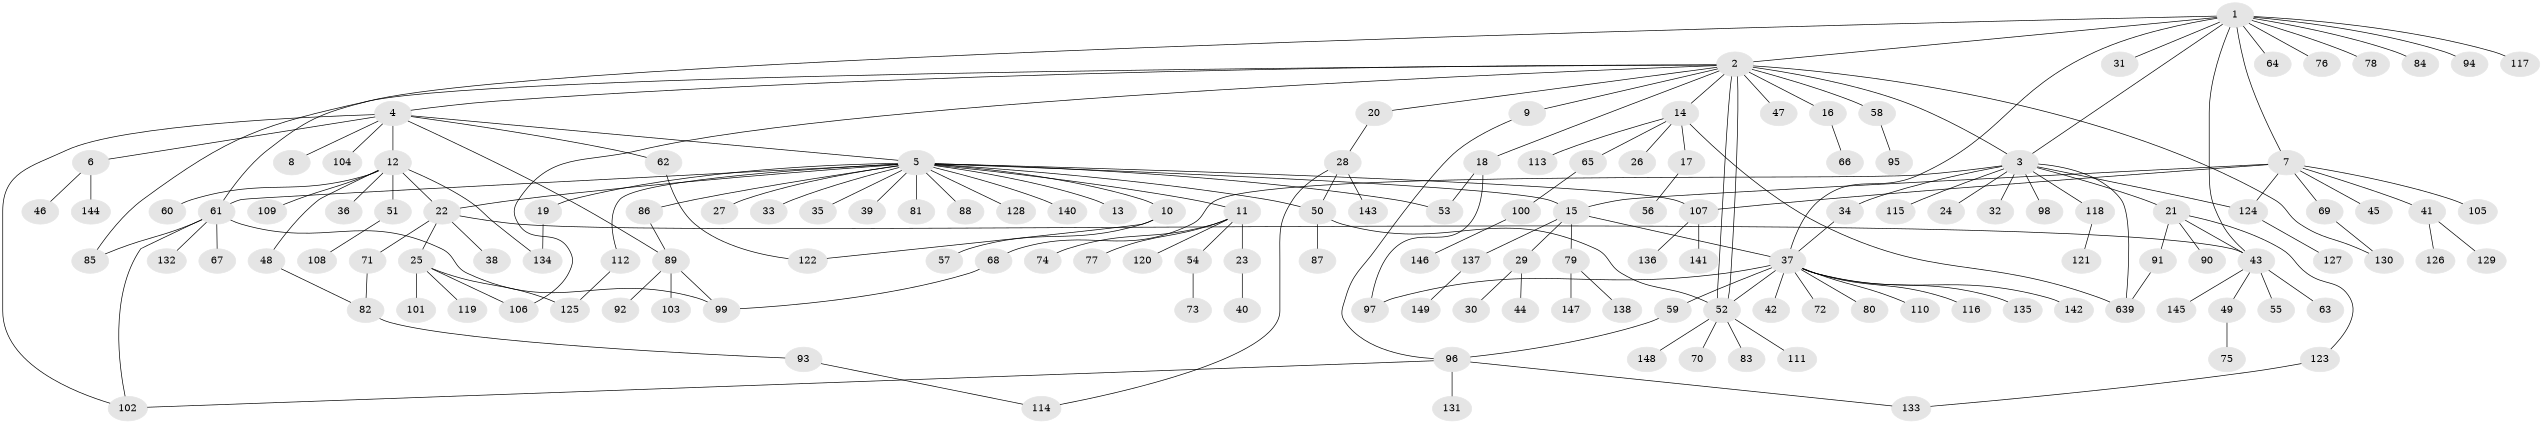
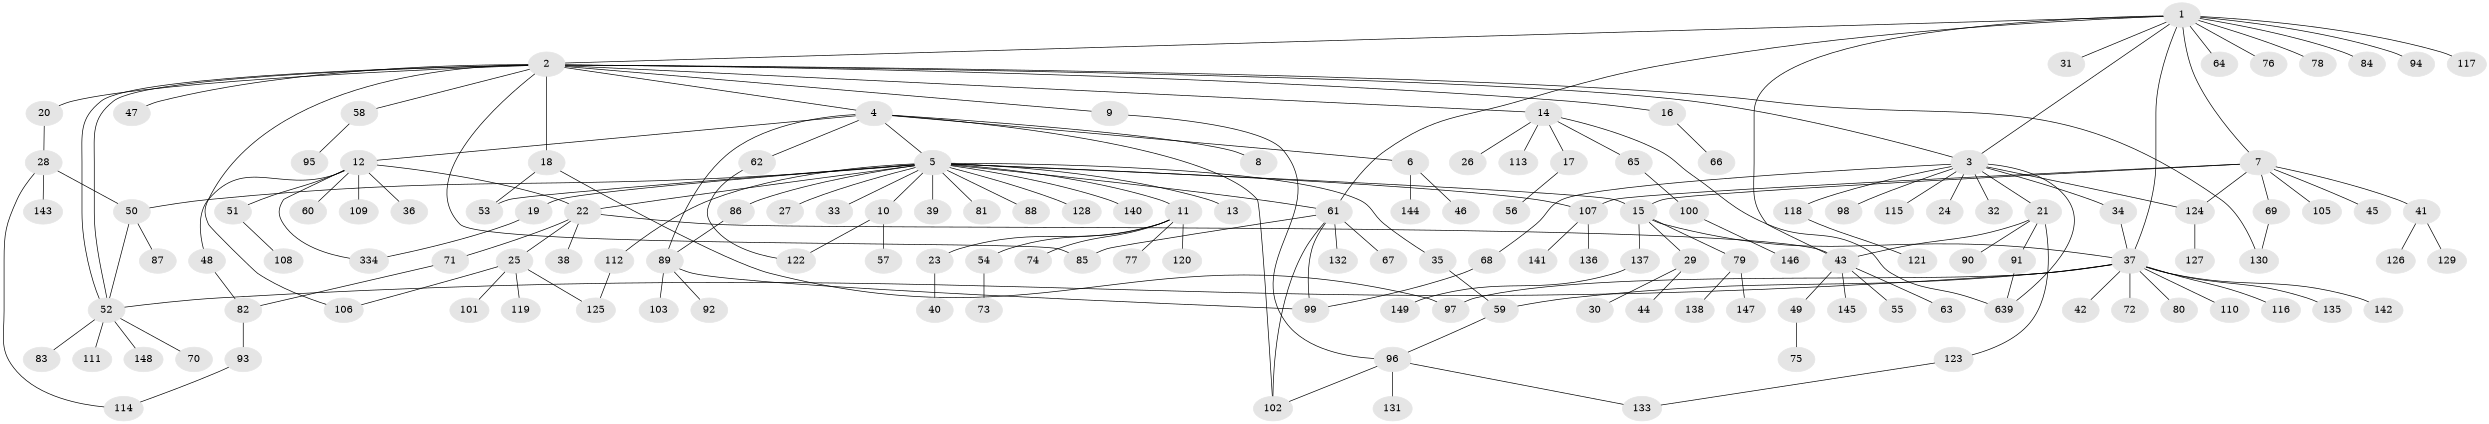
node "104": removed
node "134": label "134" -> "334"
edge "35" -- "59": added
